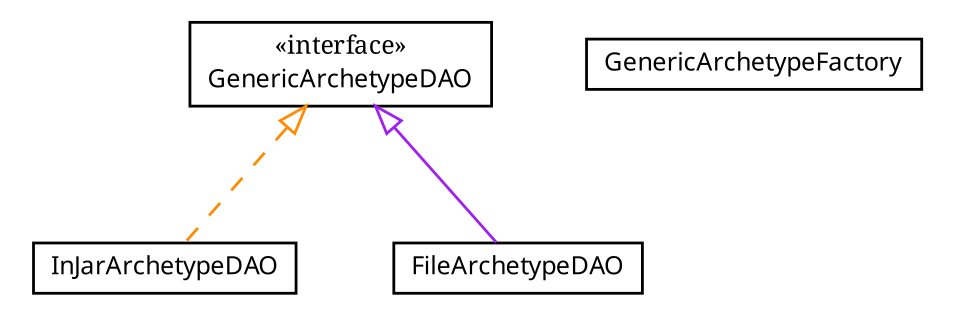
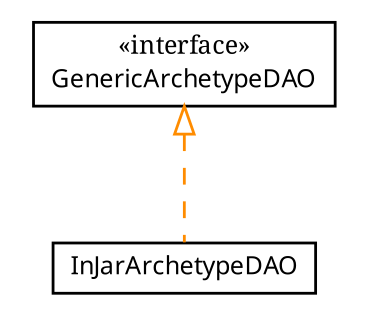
node "GenericArchetypeFactory": removed
node "FileArchetypeDAO": removed
